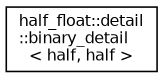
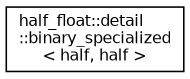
node "half_float::detail ::binary_detail < half, half >": label "half_float::detail ::binary_detail < half, half >" -> "half_float::detail ::binary_specialized < half, half >"
